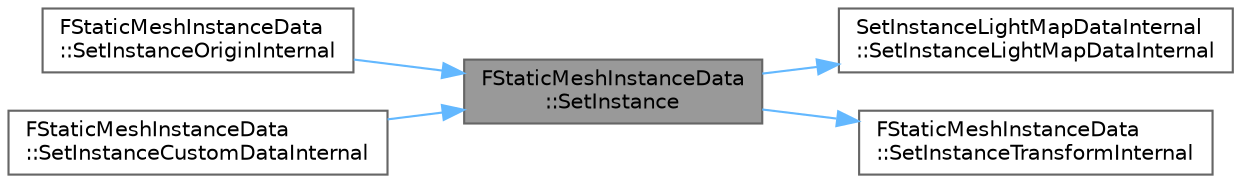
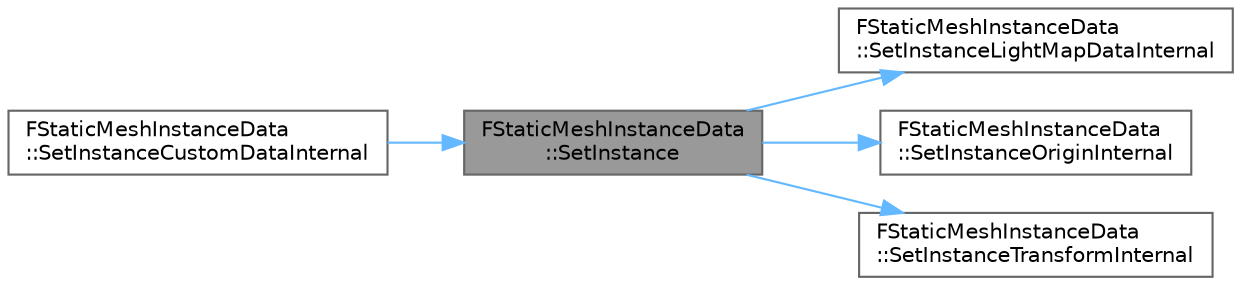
node "SetInstanceLightMapDataInternal ::SetInstanceLightMapDataInternal": label "SetInstanceLightMapDataInternal ::SetInstanceLightMapDataInternal" -> "FStaticMeshInstanceData ::SetInstanceLightMapDataInternal"
edge "FStaticMeshInstanceData ::SetInstanceOriginInternal" -> "FStaticMeshInstanceData ::SetInstance": reversed
